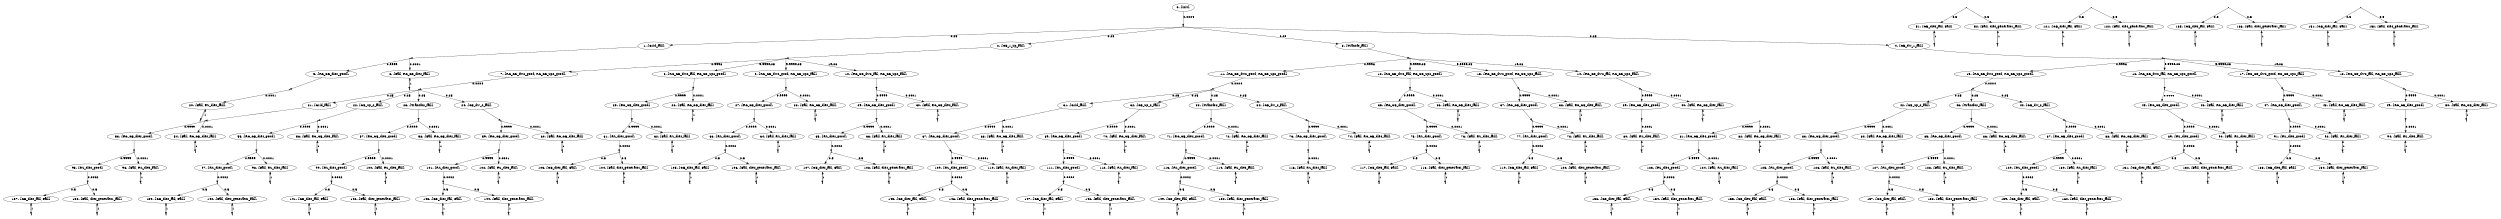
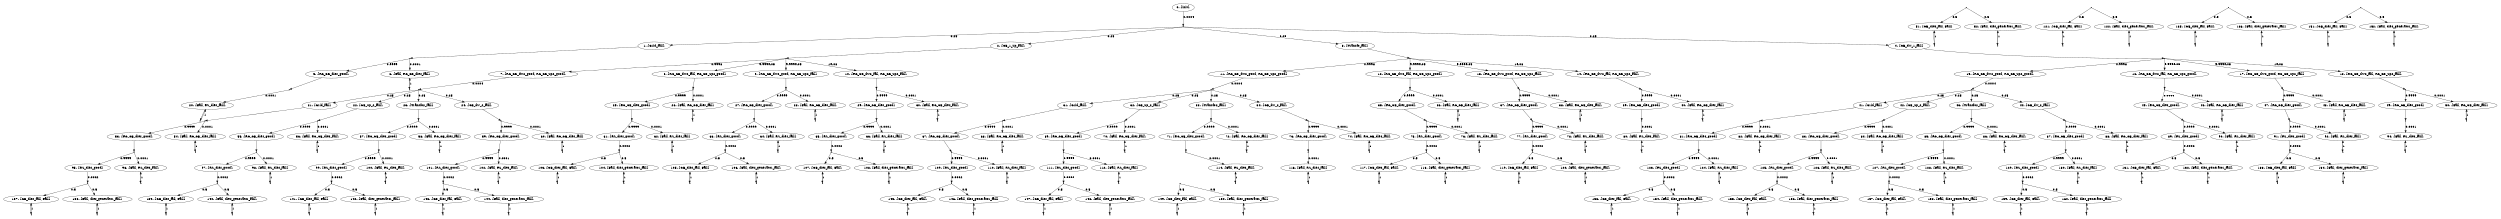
node "41: {Grid_fail}": added
node "113: {RS_dies_good}": removed
